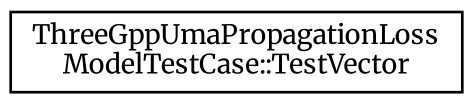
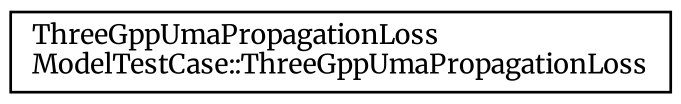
node "ThreeGppUmaPropagationLoss ModelTestCase::TestVector": label "ThreeGppUmaPropagationLoss ModelTestCase::TestVector" -> "ThreeGppUmaPropagationLoss ModelTestCase::ThreeGppUmaPropagationLoss"
